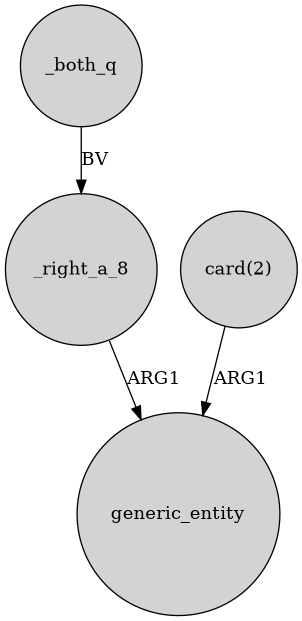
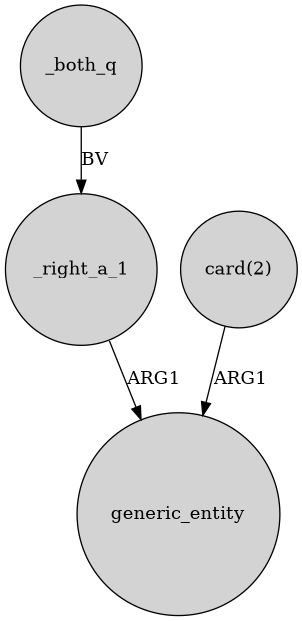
node "_right_a_8": label "_right_a_8" -> "_right_a_1"
